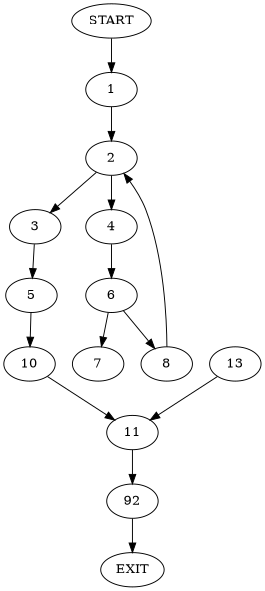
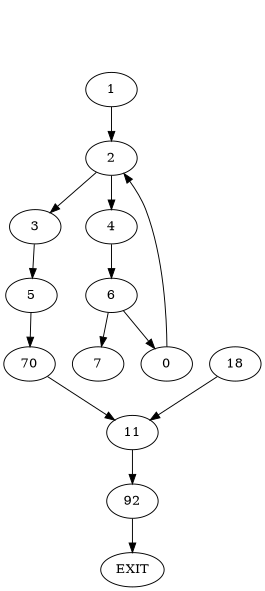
node "START": removed
node "10": label "10" -> "70"
node "8": label "8" -> "0"
node "13": label "13" -> "18"
